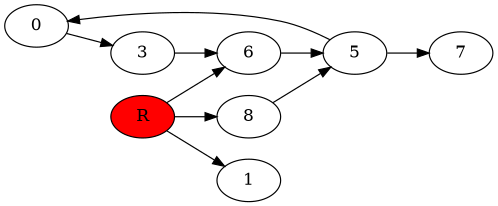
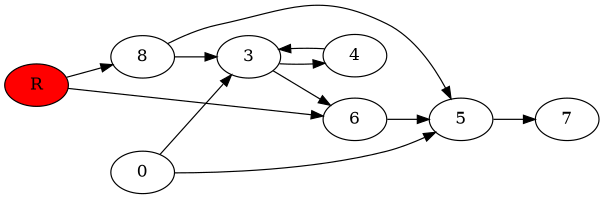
edge "5" -> "0": reversed
node "4": added
edge "8" -> "3": added
node "1": removed
